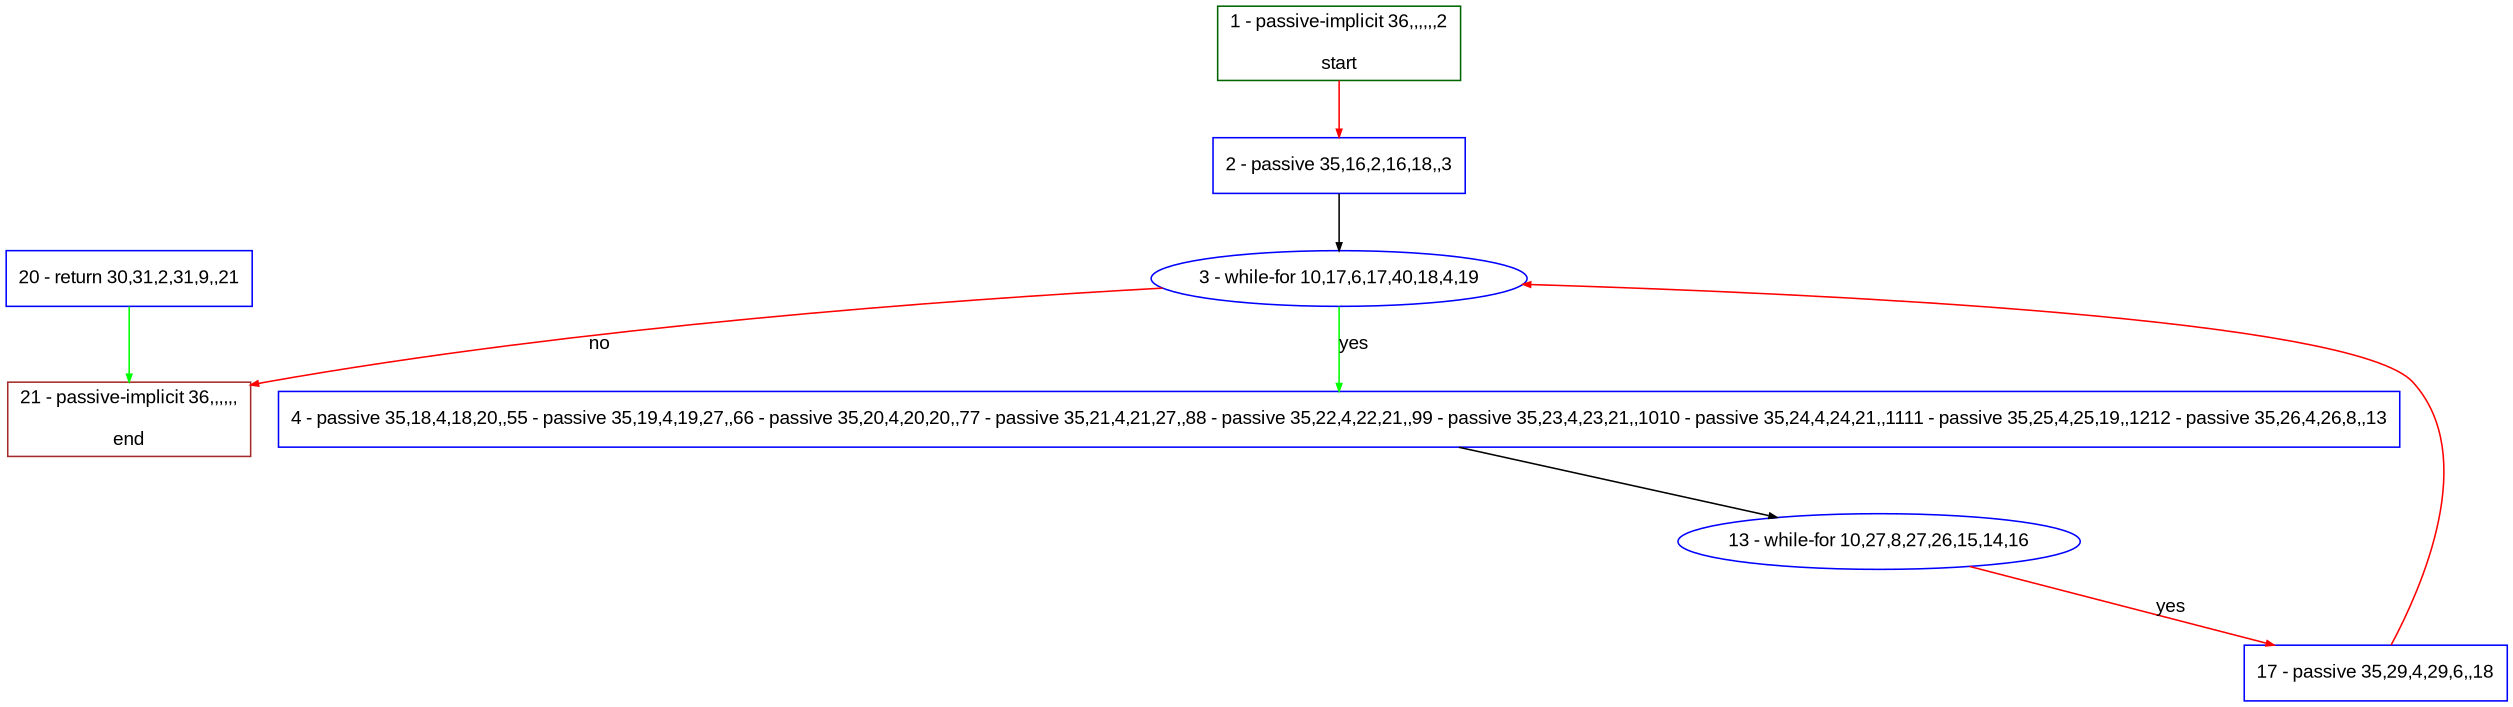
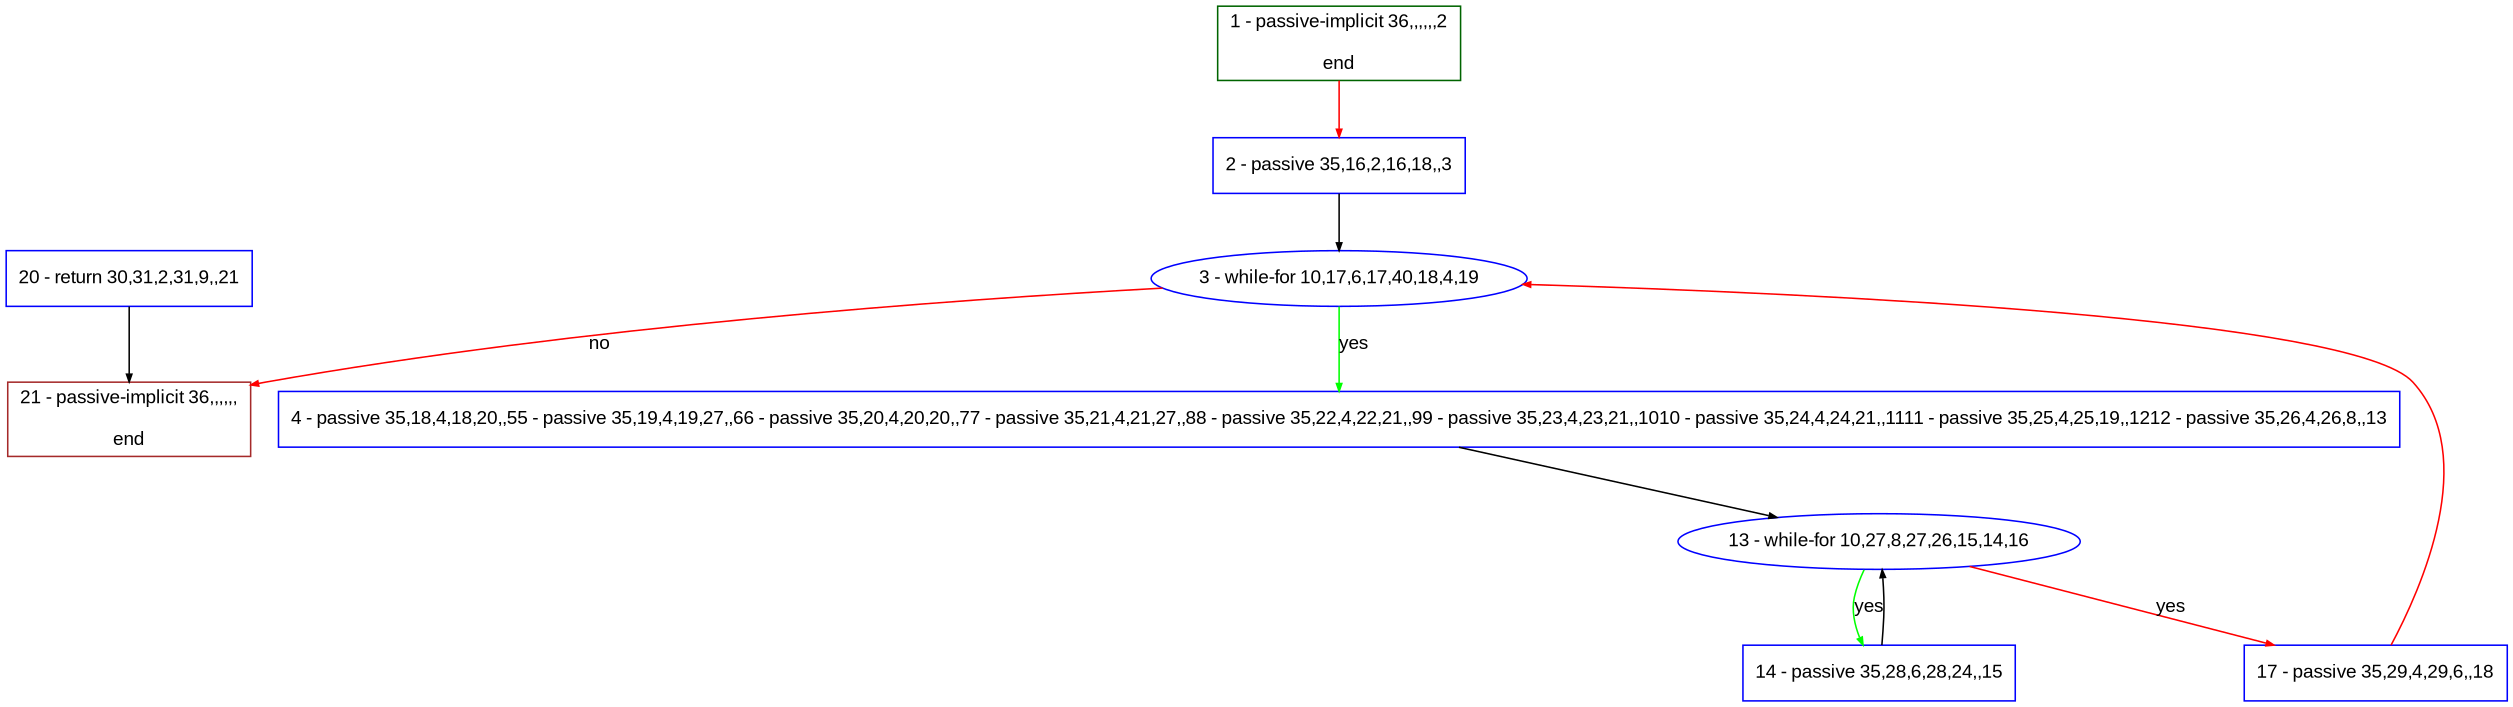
node "1 - passive-implicit 36,,,,,,2 start": label "1 - passive-implicit 36,,,,,,2 start" -> "1 - passive-implicit 36,,,,,,2 end"
edge "20 - return 30,31,2,31,9,,21" -> "21 - passive-implicit 36,,,,,, end": color #00ff00 -> #000000
node "14 - passive 35,28,6,28,24,,15": added
